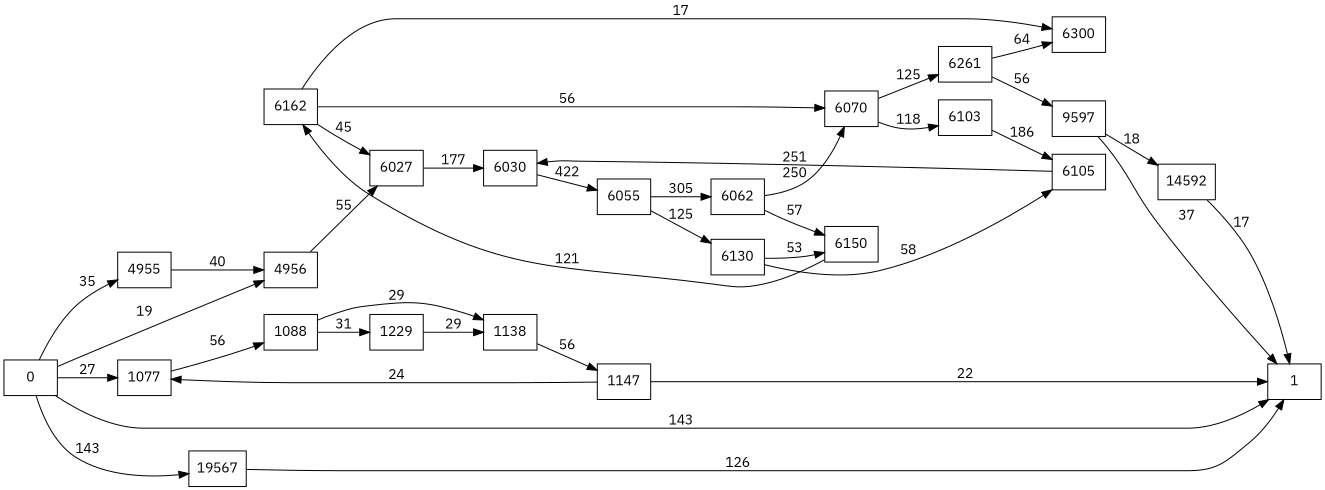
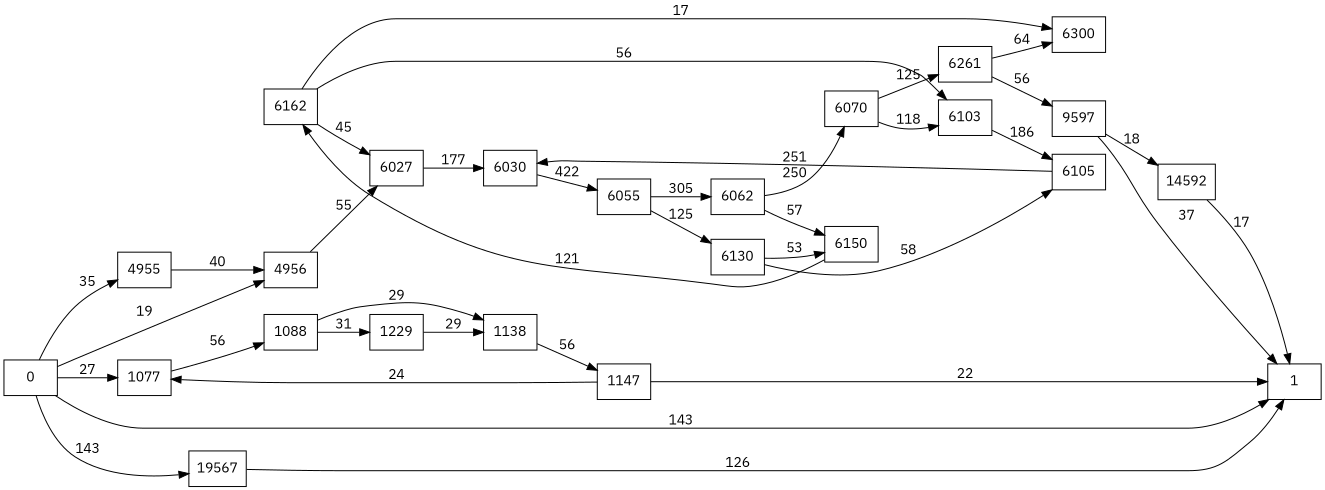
edge "6162" -> "6070": now "6162" -> "6103"
